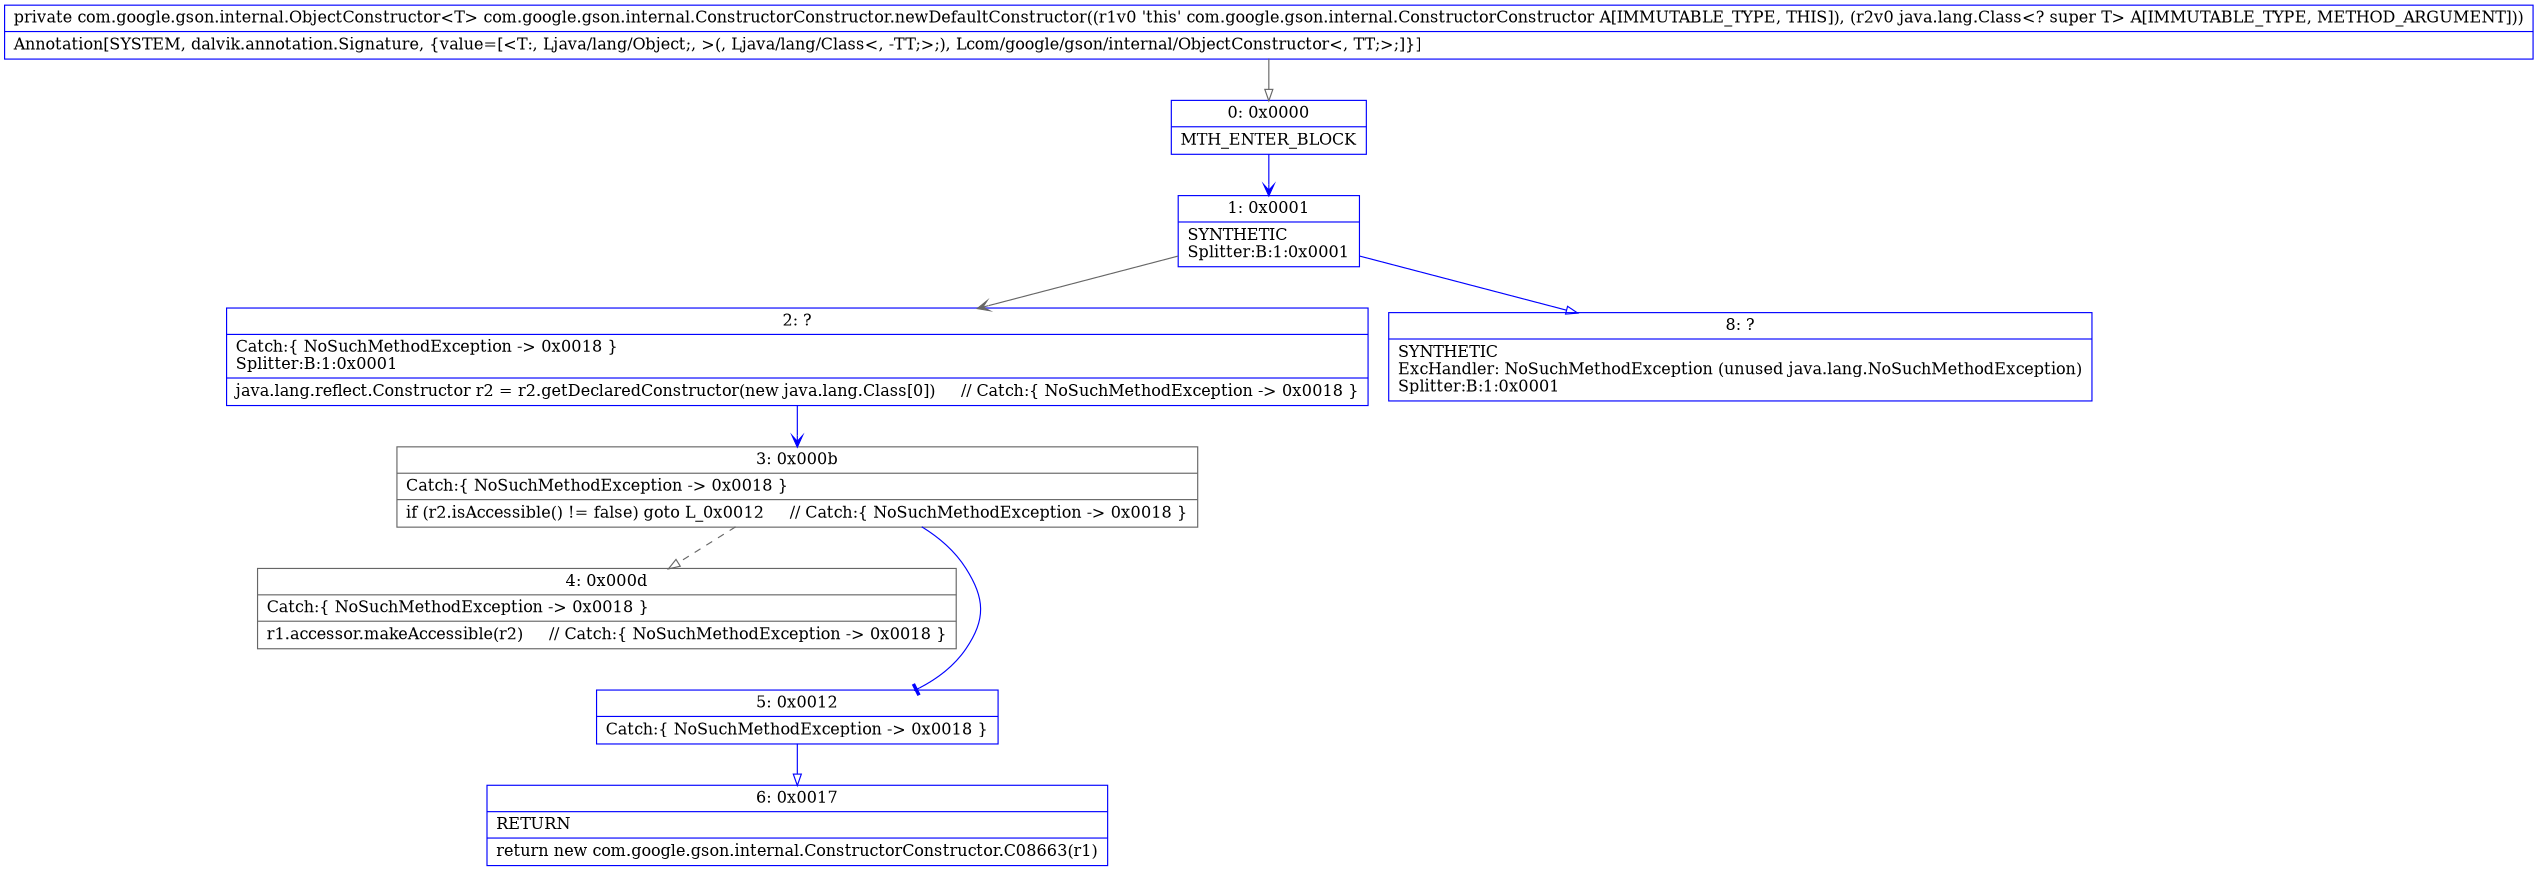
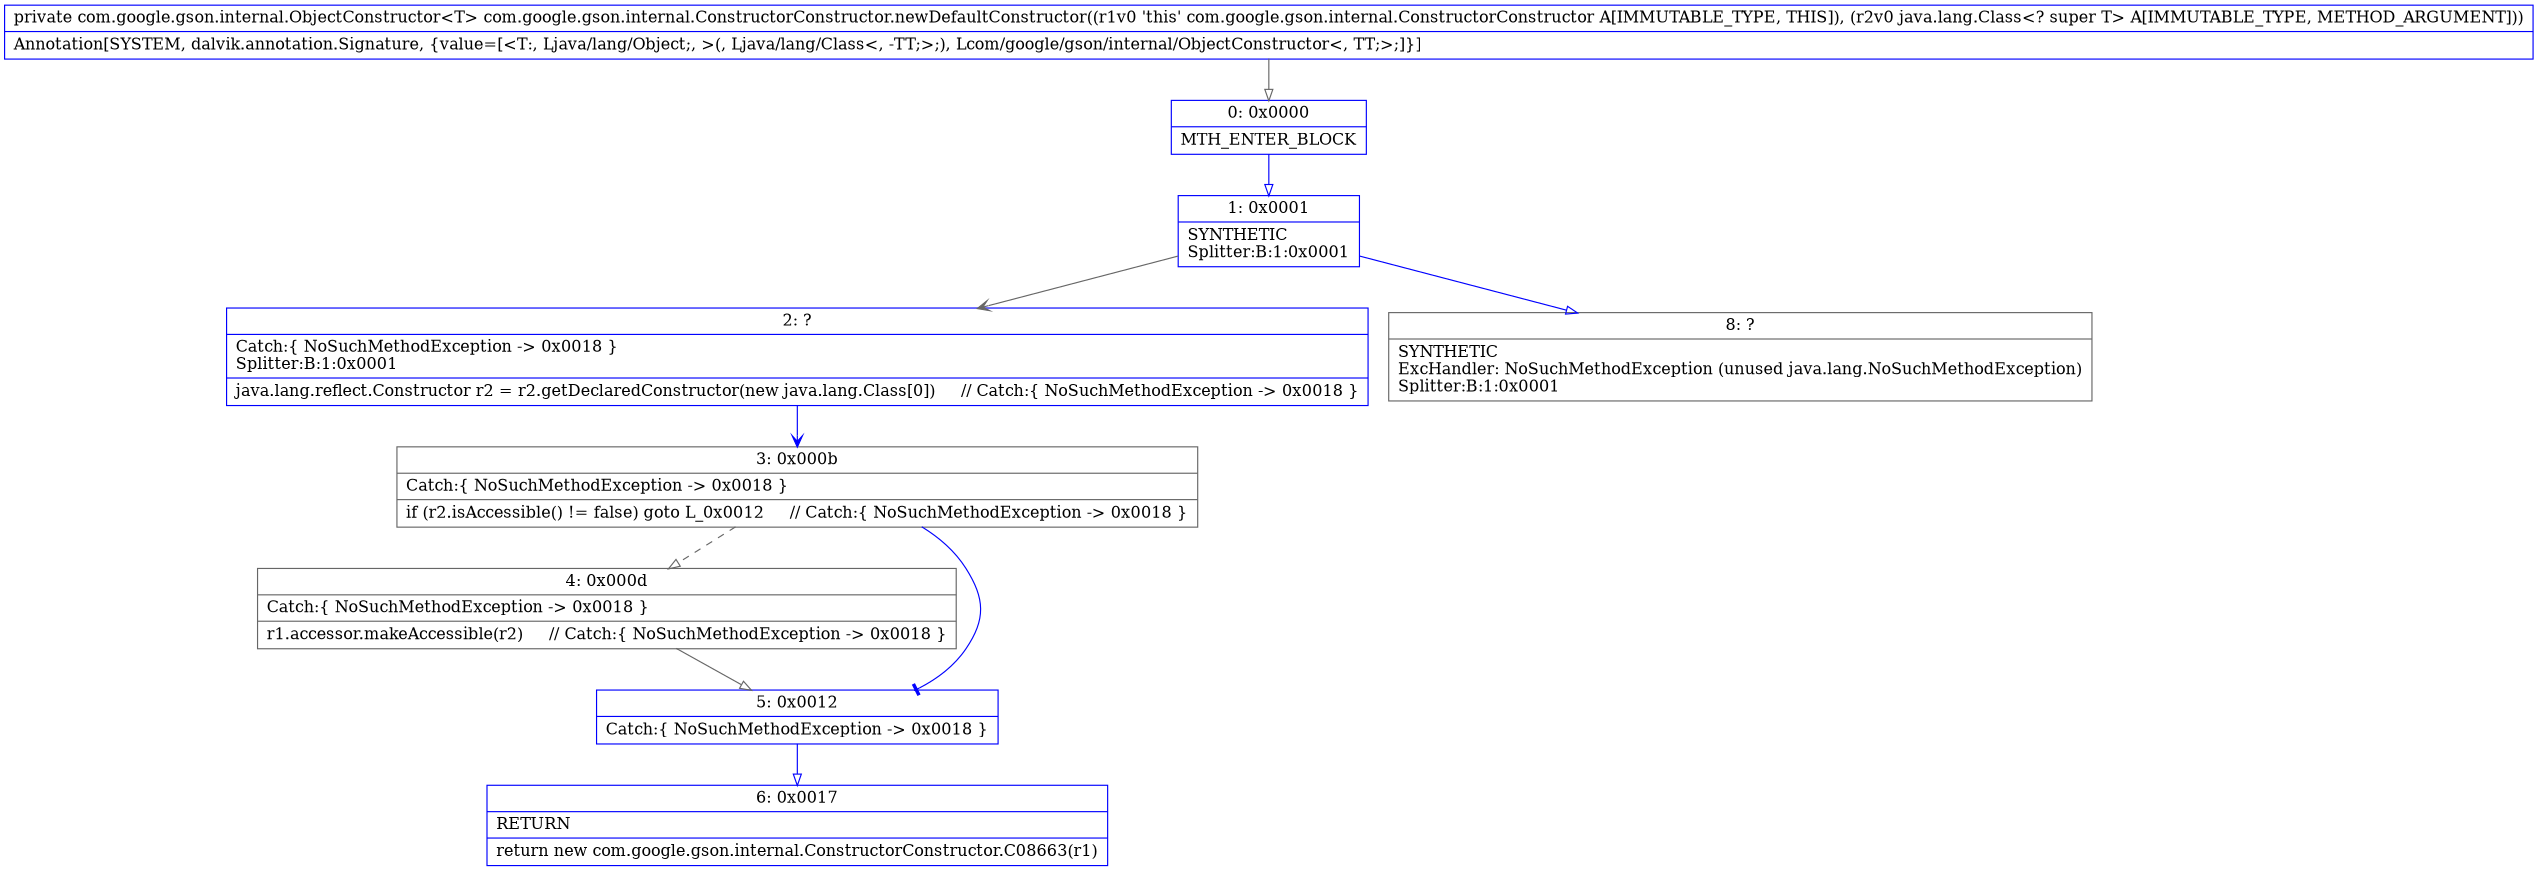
edge "0: 0x0000" -> "1: 0x0001": arrowhead vee -> onormal
node "8: ?": color blue -> gray40
edge "4: 0x000d" -> "5: 0x0012": added
